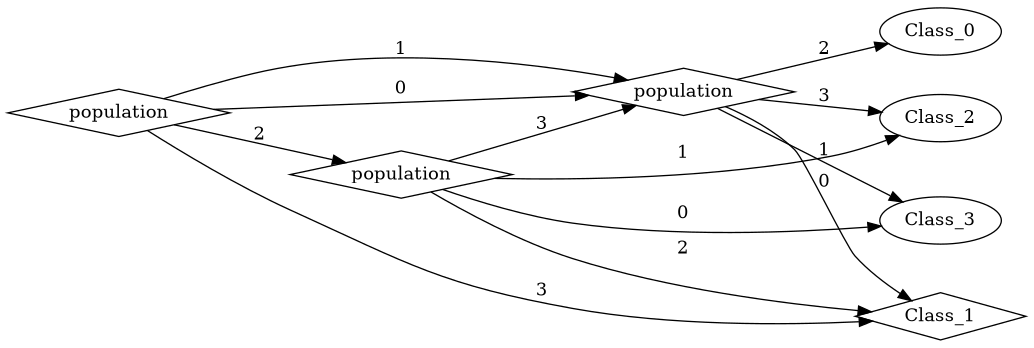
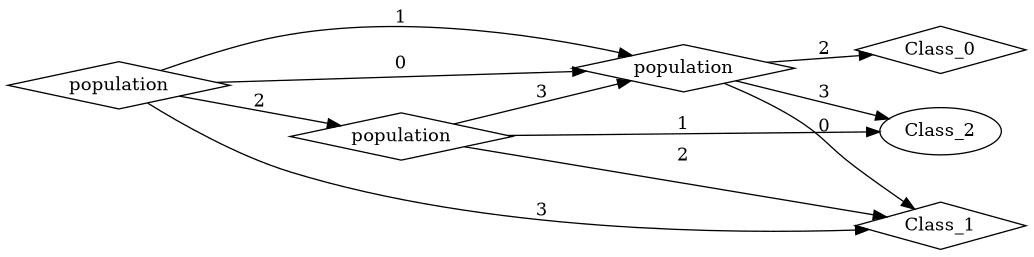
node "Class_0": shape ellipse -> diamond
node "Class_3": removed
